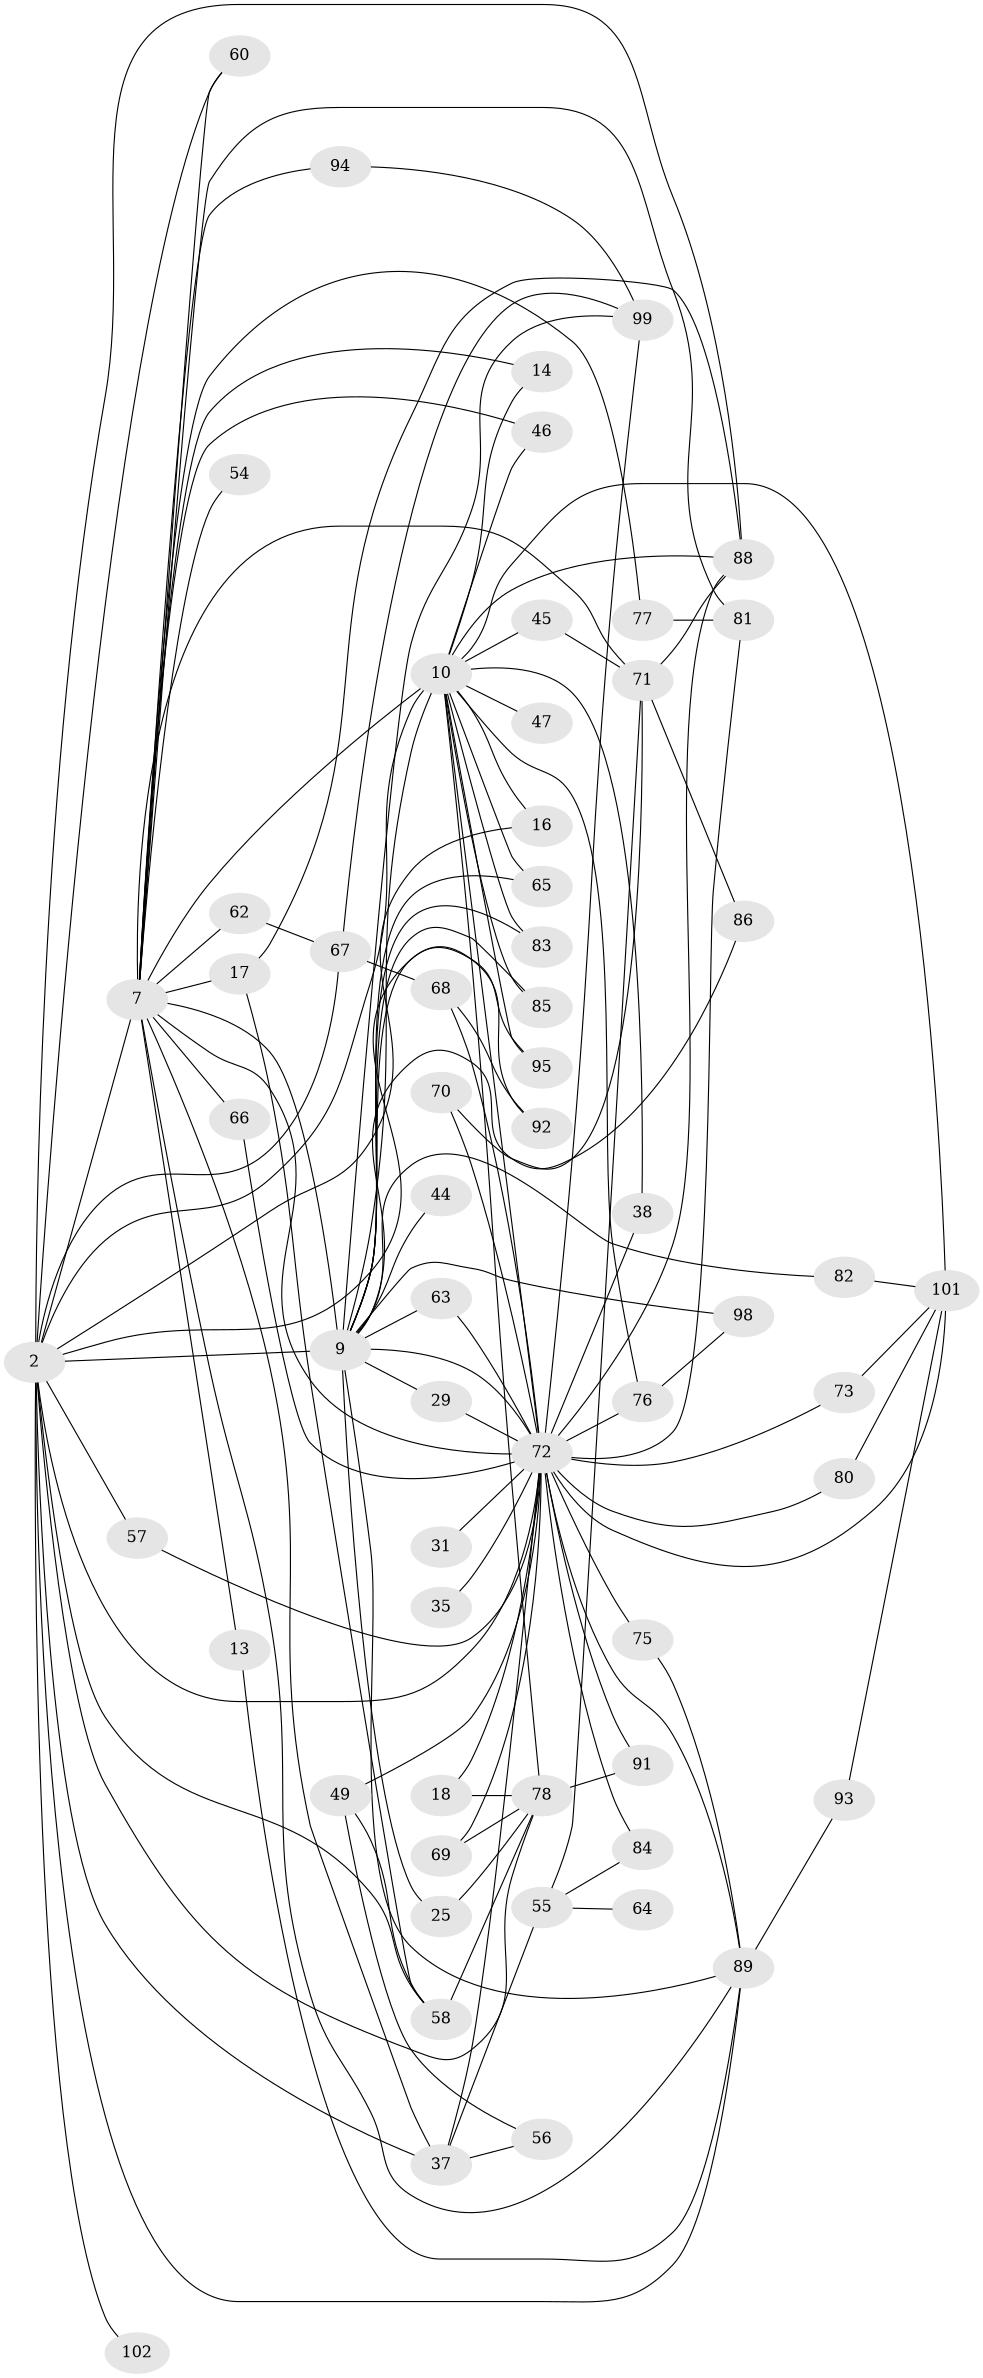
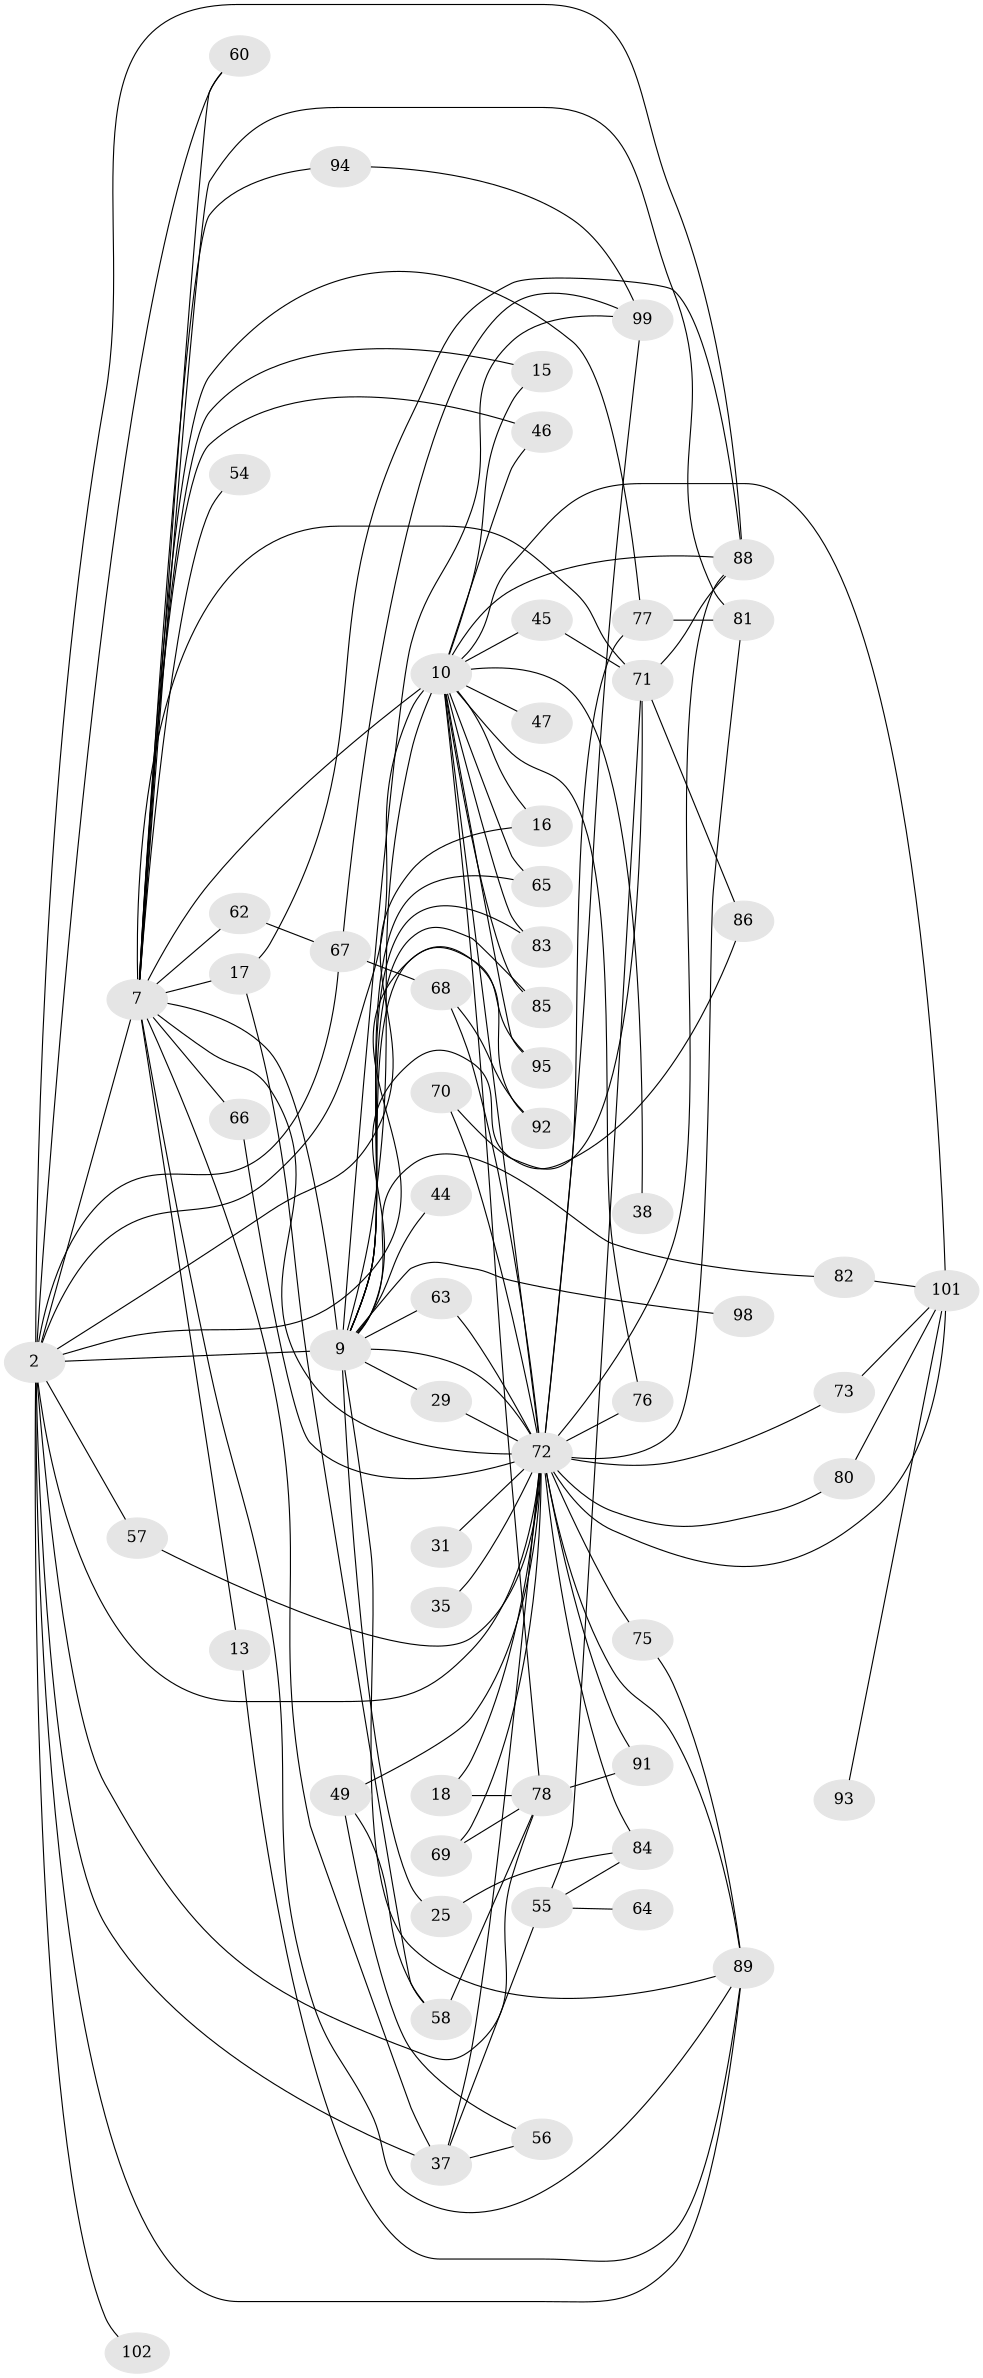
node "14": label "14" -> "15"
edge "38" -- "72": now "77" -- "72"
edge "98" -- "76": removed
edge "2" -- "58": removed
edge "78" -- "25": now "84" -- "25"
edge "93" -- "89": removed
